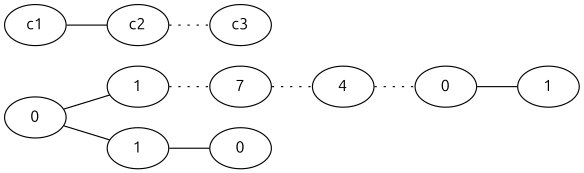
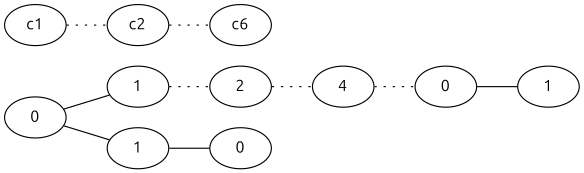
edge "c1" -- "c2": style solid -> dotted
node "c3": label "c3" -> "c6"
node "7": label "7" -> "2"
